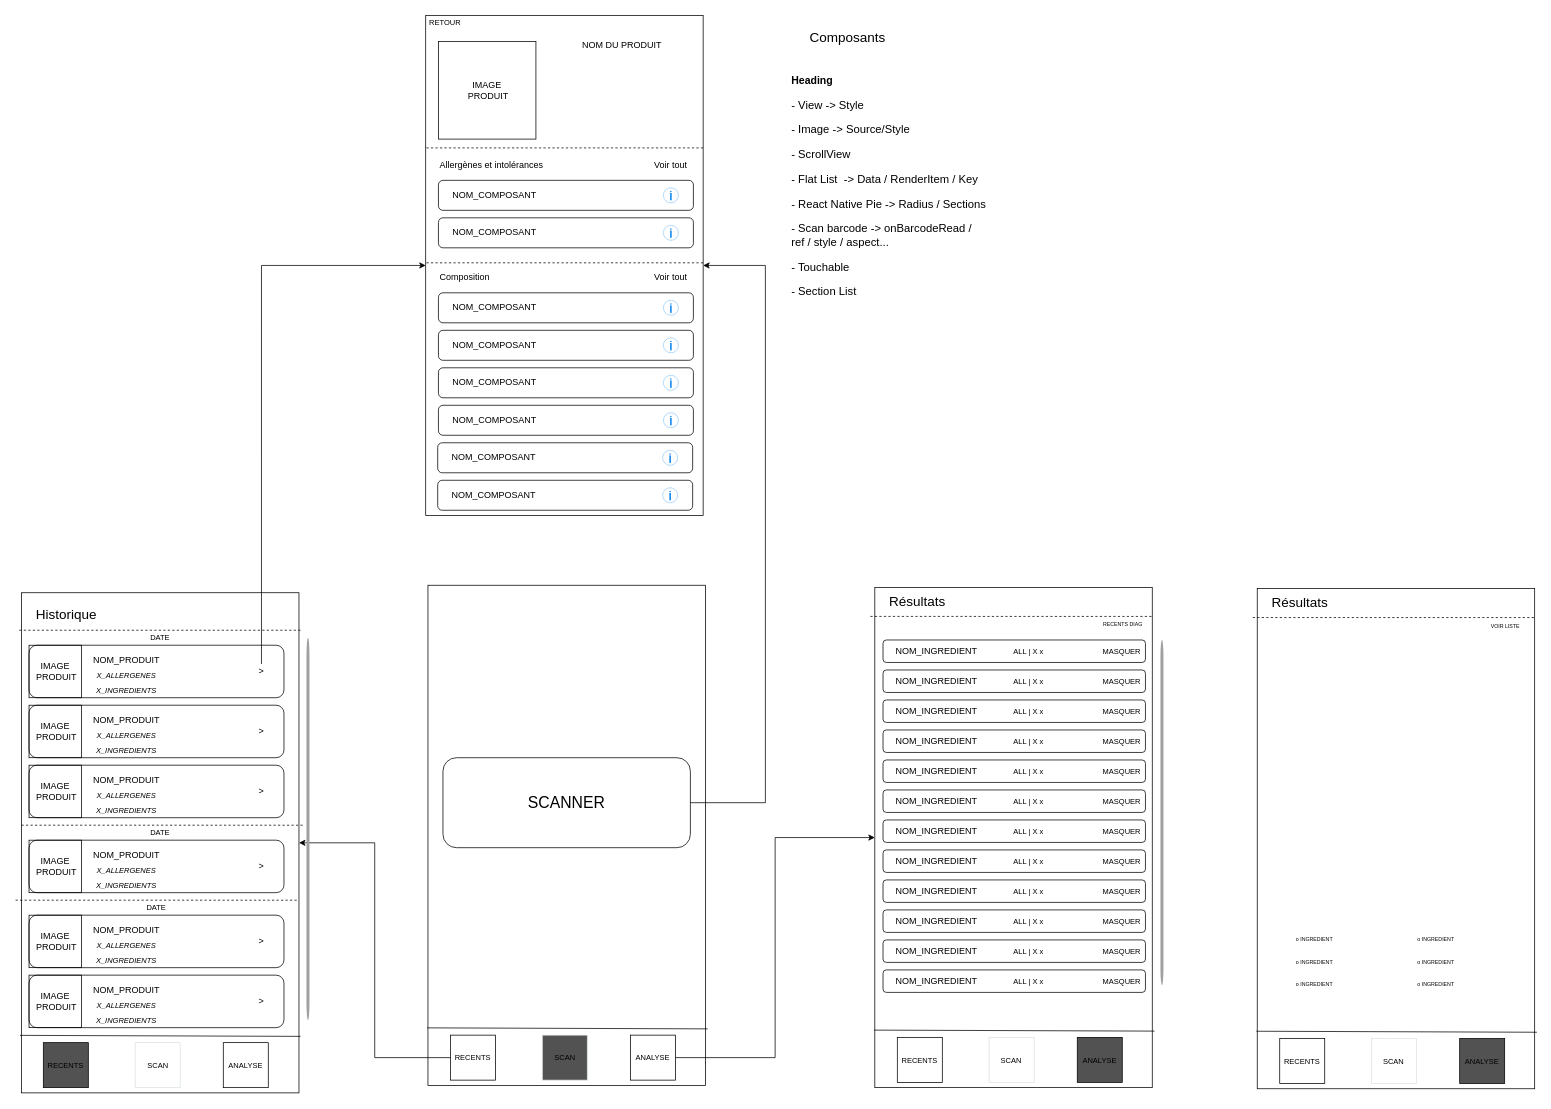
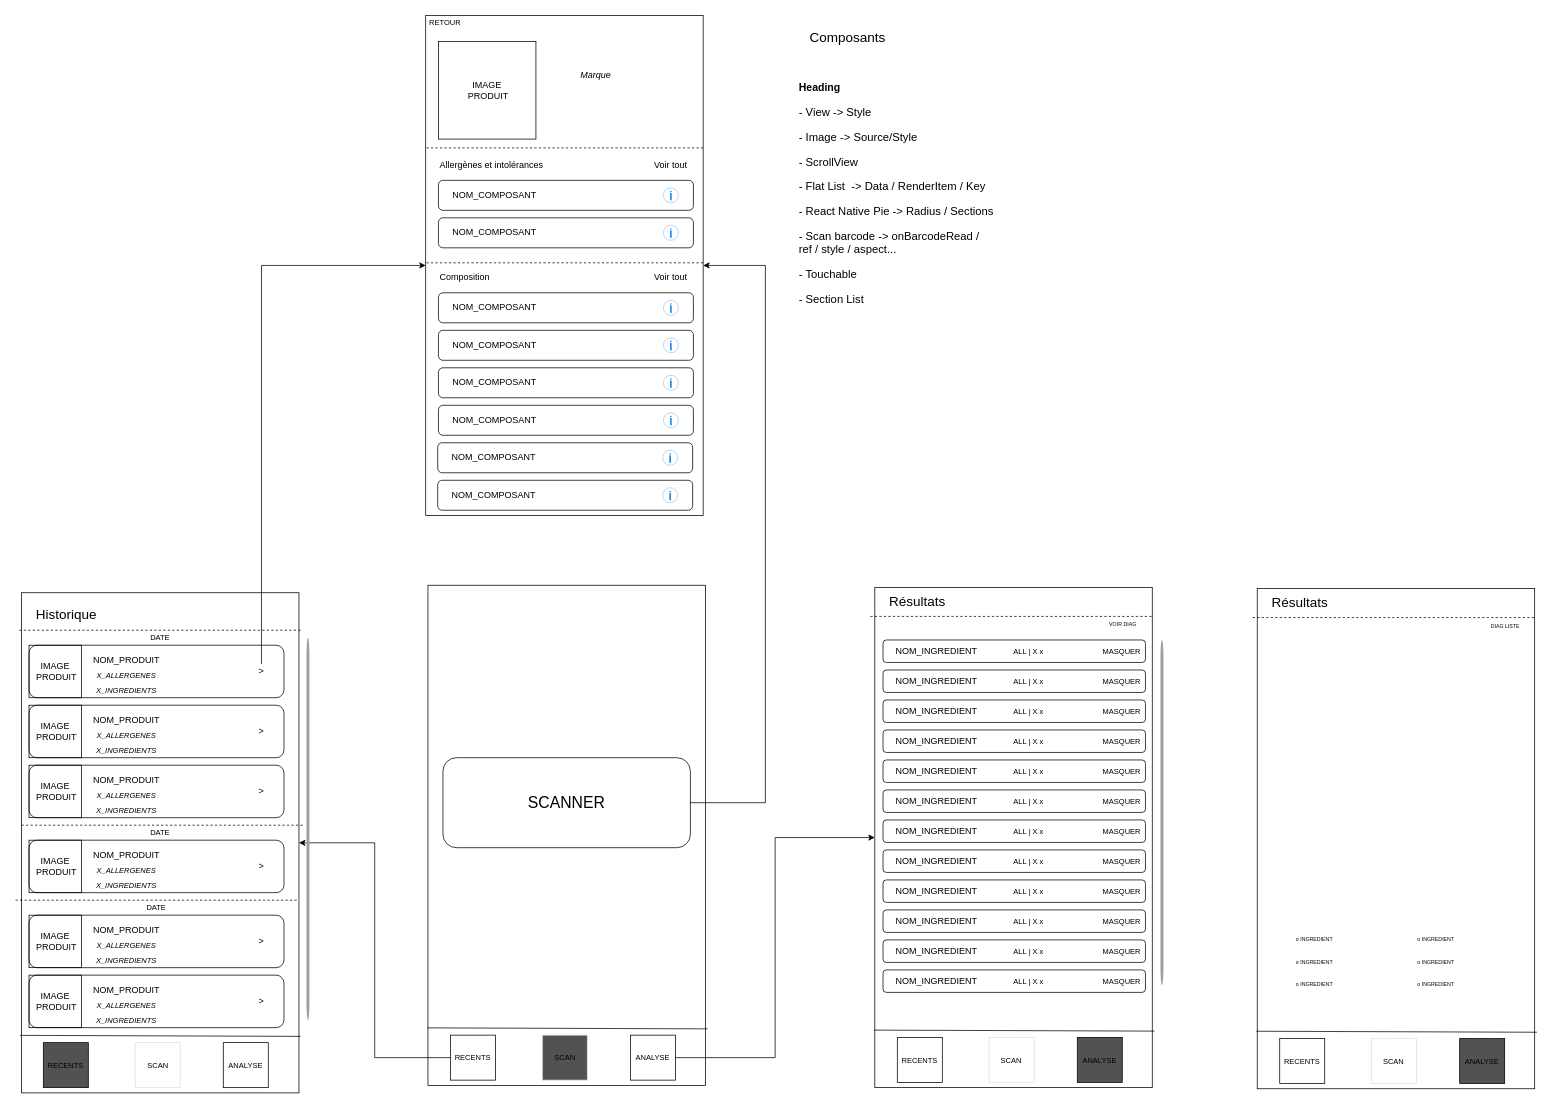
node "NOM DU PRODUIT": removed
node "Marque": added
node "Heading- View -> Style - Image -> Source/Style - ScrollView - Flat List -> Data / RenderItem / Key - React Native Pie -> Radius / Sections - Scan barcode -> onBarcodeRead / ref / style / aspect... - Touchable - Section List": moved (889, 195) -> (897, 203)
node "RECENTS DIAG": label "RECENTS DIAG" -> "VOIR DIAG"
node "VOIR LISTE": label "VOIR LISTE" -> "DIAG LISTE"
